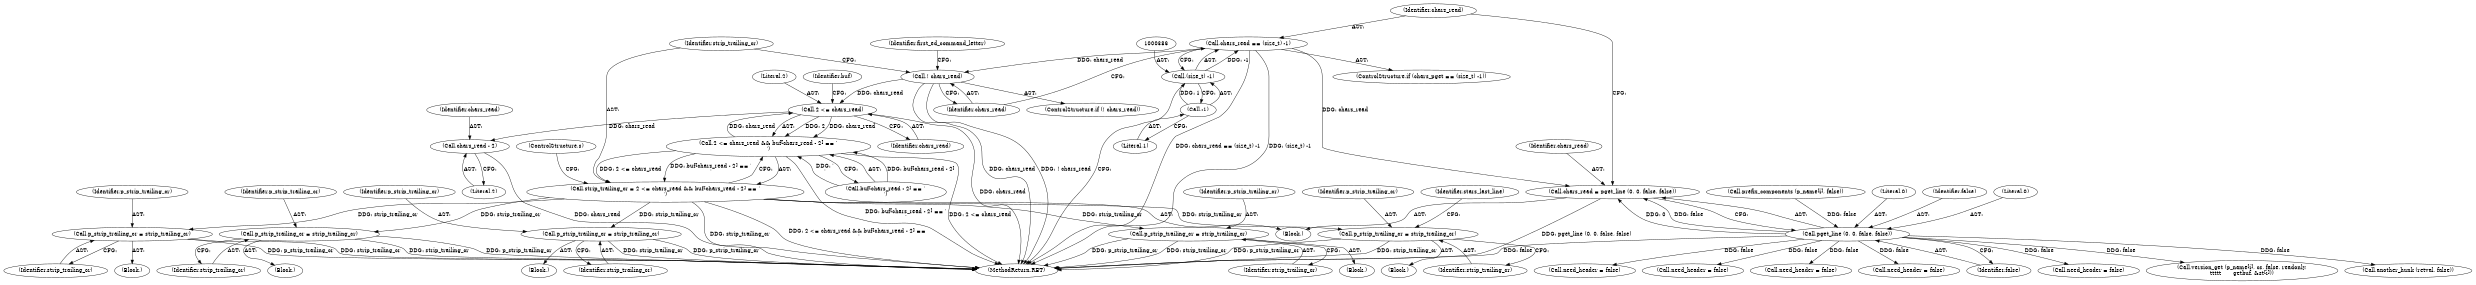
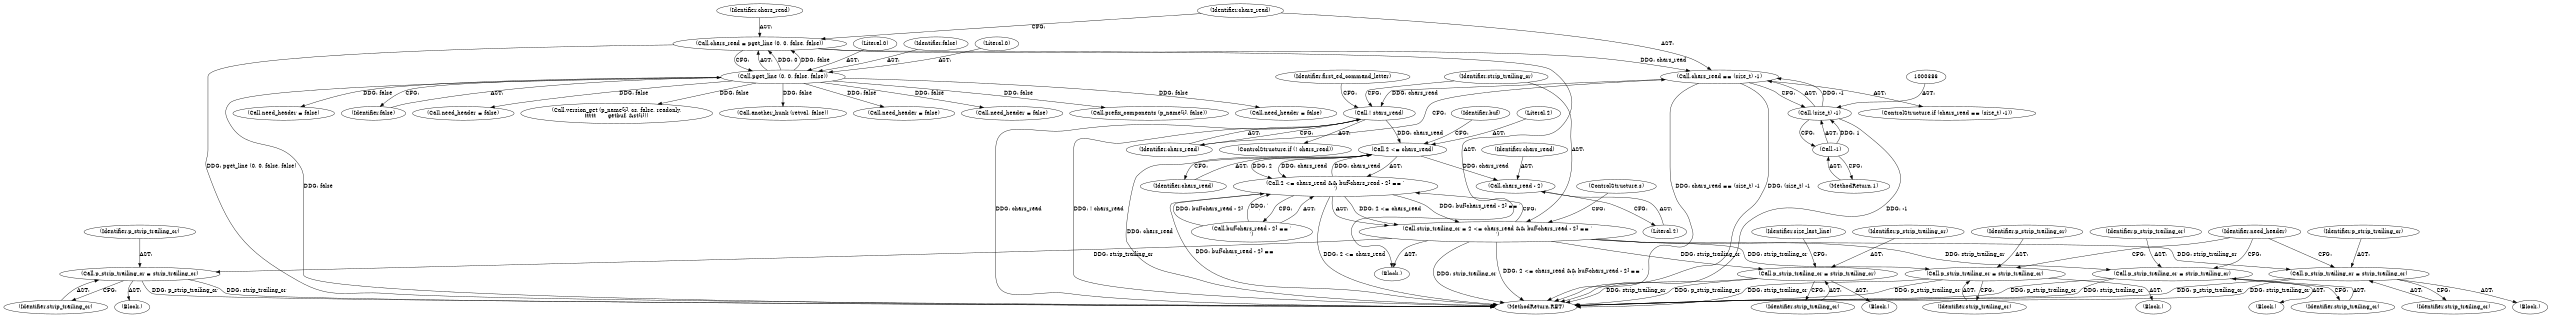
node "(Call,! chars_read)": label "(Call,! chars_read)" -> "(Call,! stars_read)"
node "(ControlStructure,if (chars_pget == (size_t) -1))": label "(ControlStructure,if (chars_pget == (size_t) -1))" -> "(ControlStructure,if (chars_read == (size_t) -1))"
node "(Literal,1)": label "(Literal,1)" -> "(MethodReturn,1)"
edge "(Call,chars_read == (size_t) -1)" -> "(Call,chars_read = pget_line (0, 0, false, false))": reversed
edge "(Call,(size_t) -1)" -> "(MethodReturn,RET)": label "CFG: " -> "DDG: -1"
node "(Identifier,stars_last_line)": label "(Identifier,stars_last_line)" -> "(Identifier,size_last_line)"
edge "(Call,prefix_components (p_name[i], false))" -> "(Call,pget_line (0, 0, false, false))": reversed
node "(Identifier,need_header)": added
edge "(Call,chars_read - 2)" -> "(MethodReturn,RET)": removed, label "DDG: chars_read"
